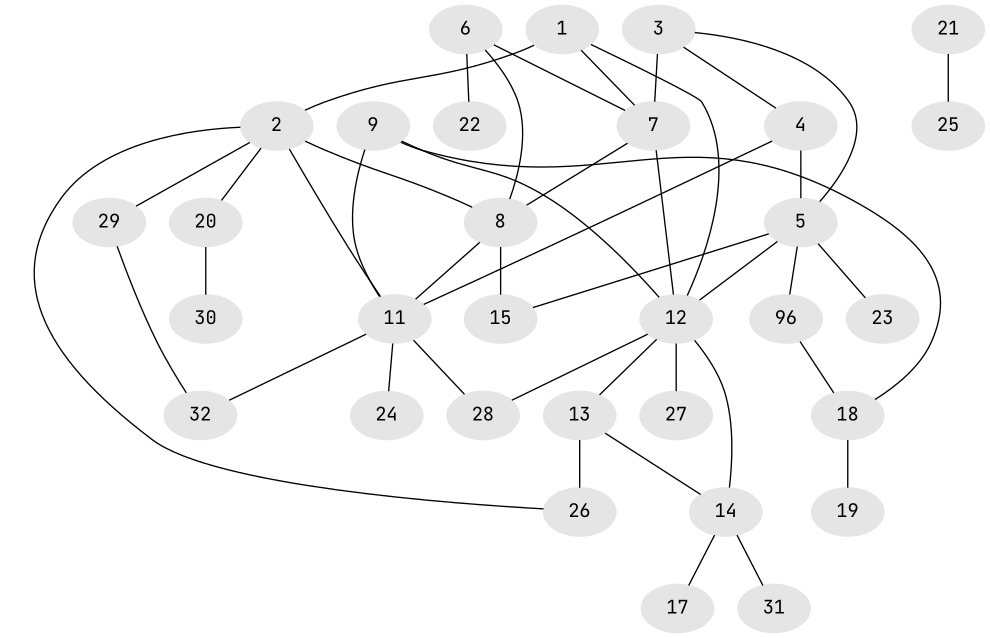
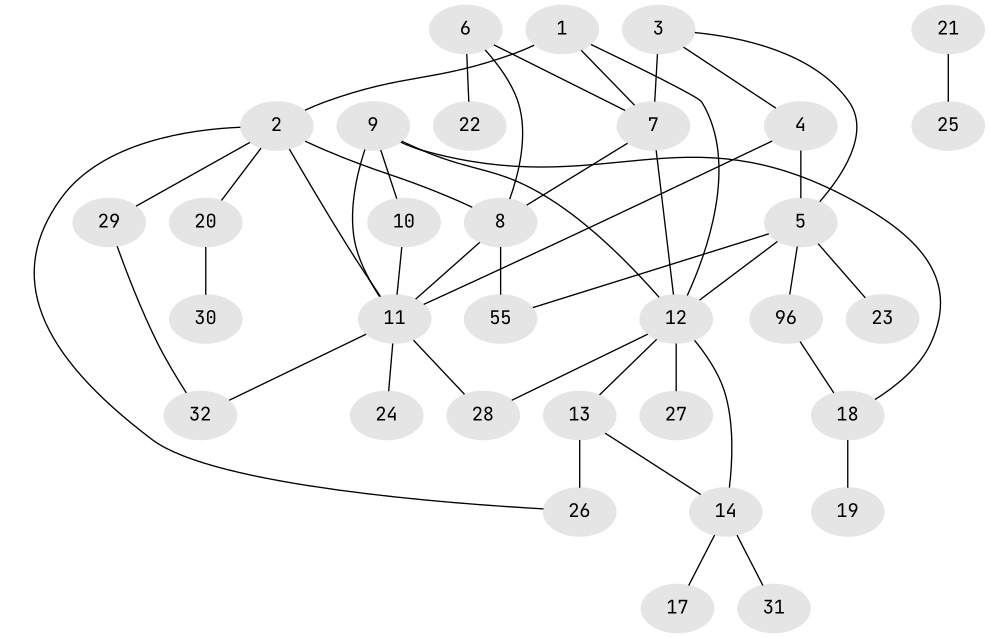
node "10": added
node "15": label "15" -> "55"
